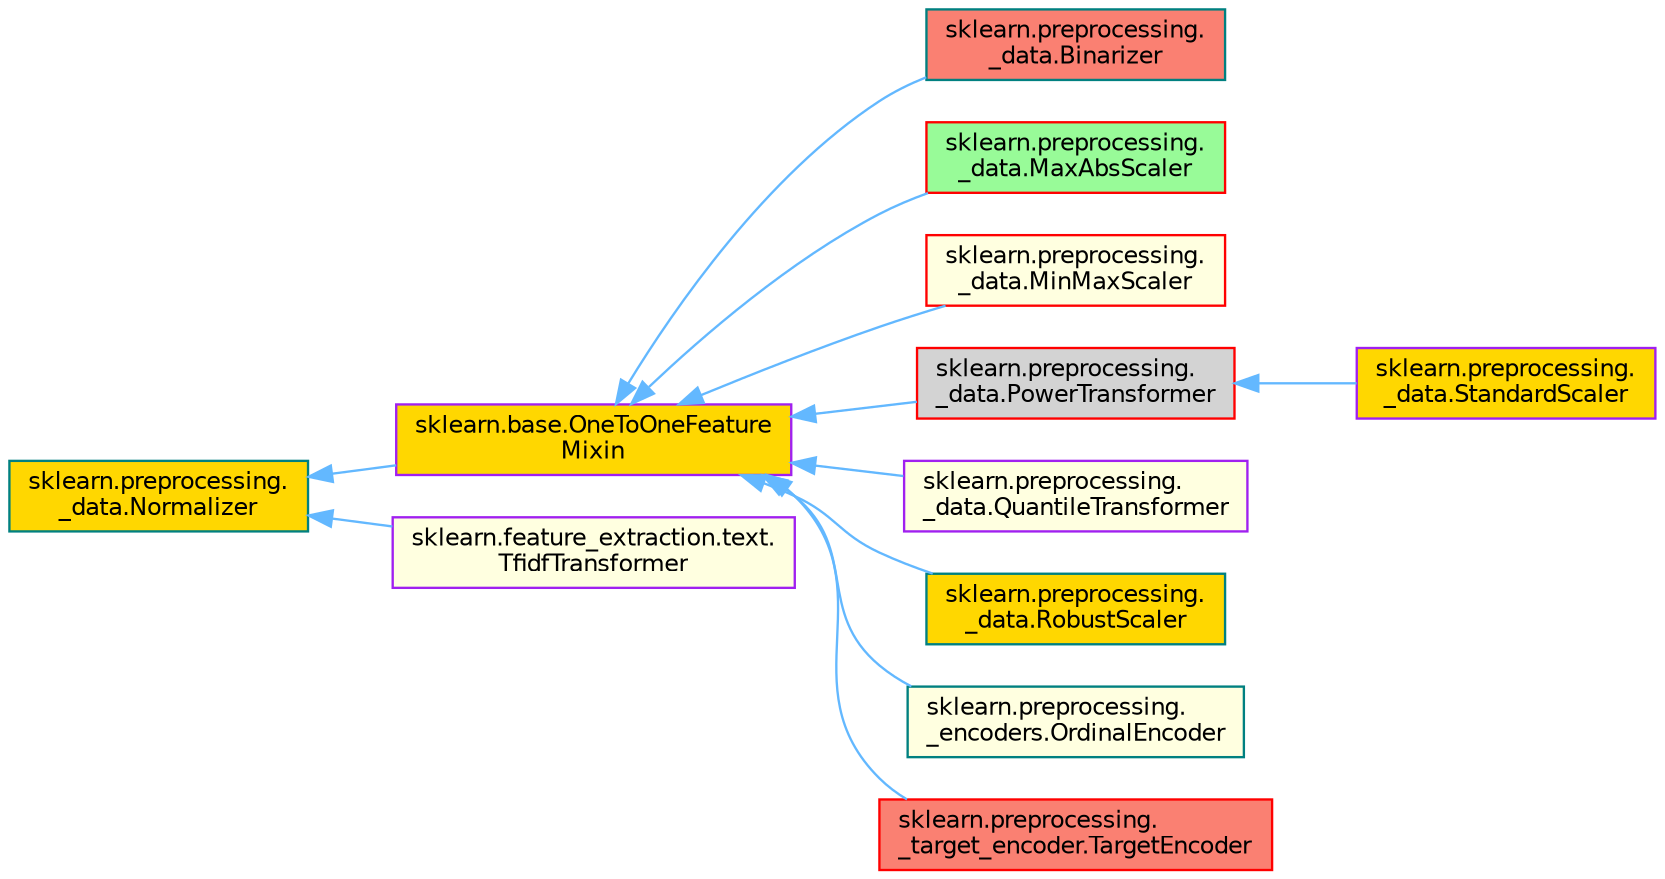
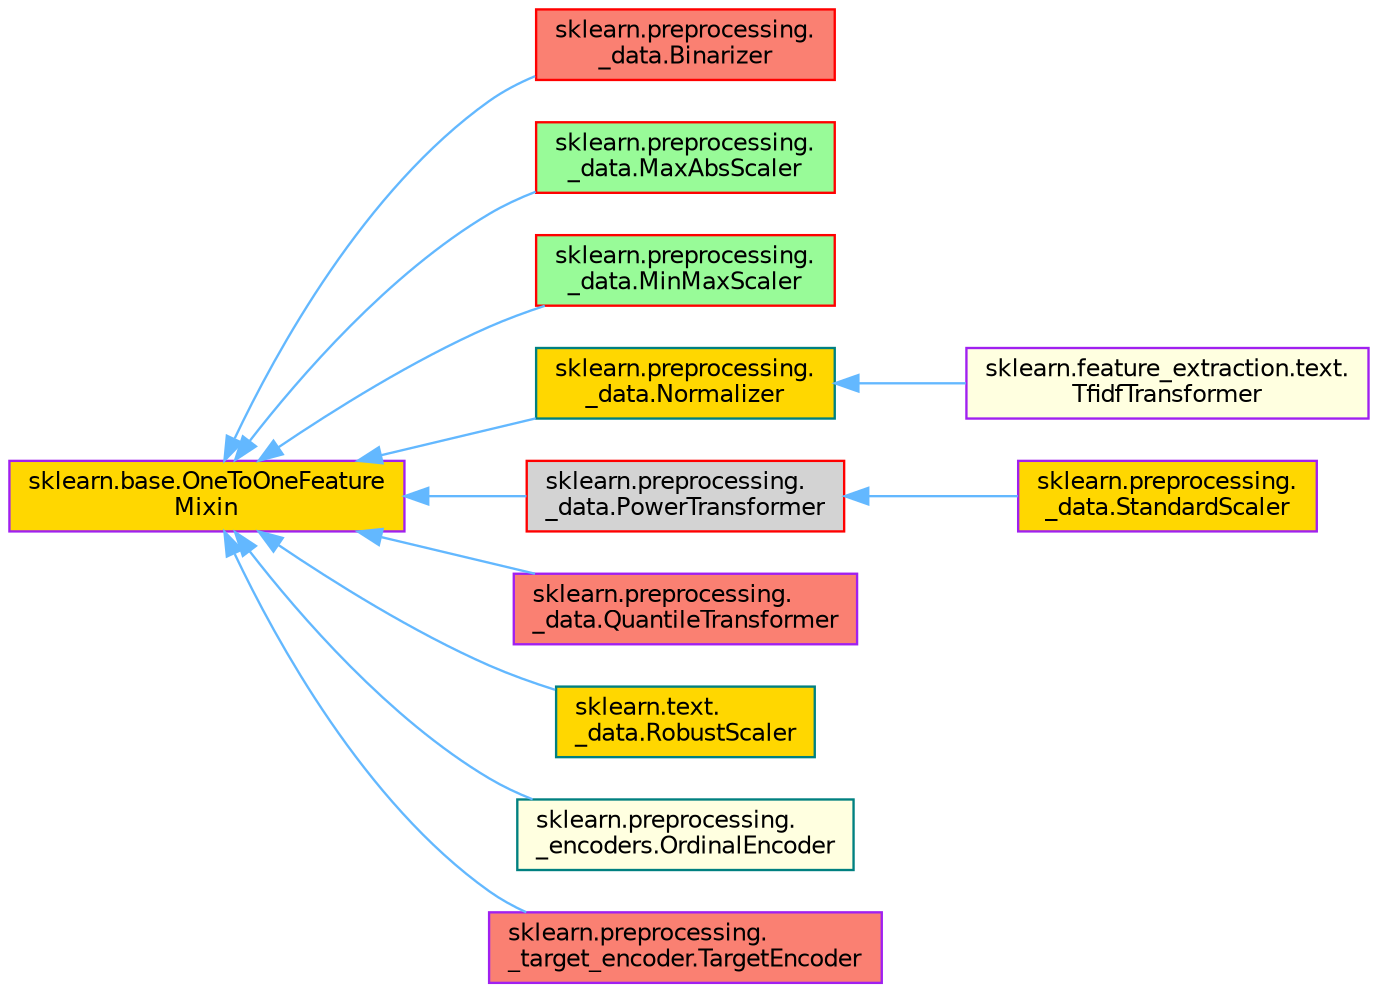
node "sklearn.preprocessing. _data.Binarizer": color teal -> red
node "sklearn.preprocessing. _data.MinMaxScaler": fillcolor lightyellow -> palegreen
edge "sklearn.base.OneToOneFeature Mixin" -> "sklearn.preprocessing. _data.Normalizer": reversed
node "sklearn.preprocessing. _data.QuantileTransformer": fillcolor lightyellow -> salmon
node "sklearn.preprocessing. _data.RobustScaler": label "sklearn.preprocessing. _data.RobustScaler" -> "sklearn.text. _data.RobustScaler"
node "sklearn.preprocessing. _target_encoder.TargetEncoder": color red -> purple
